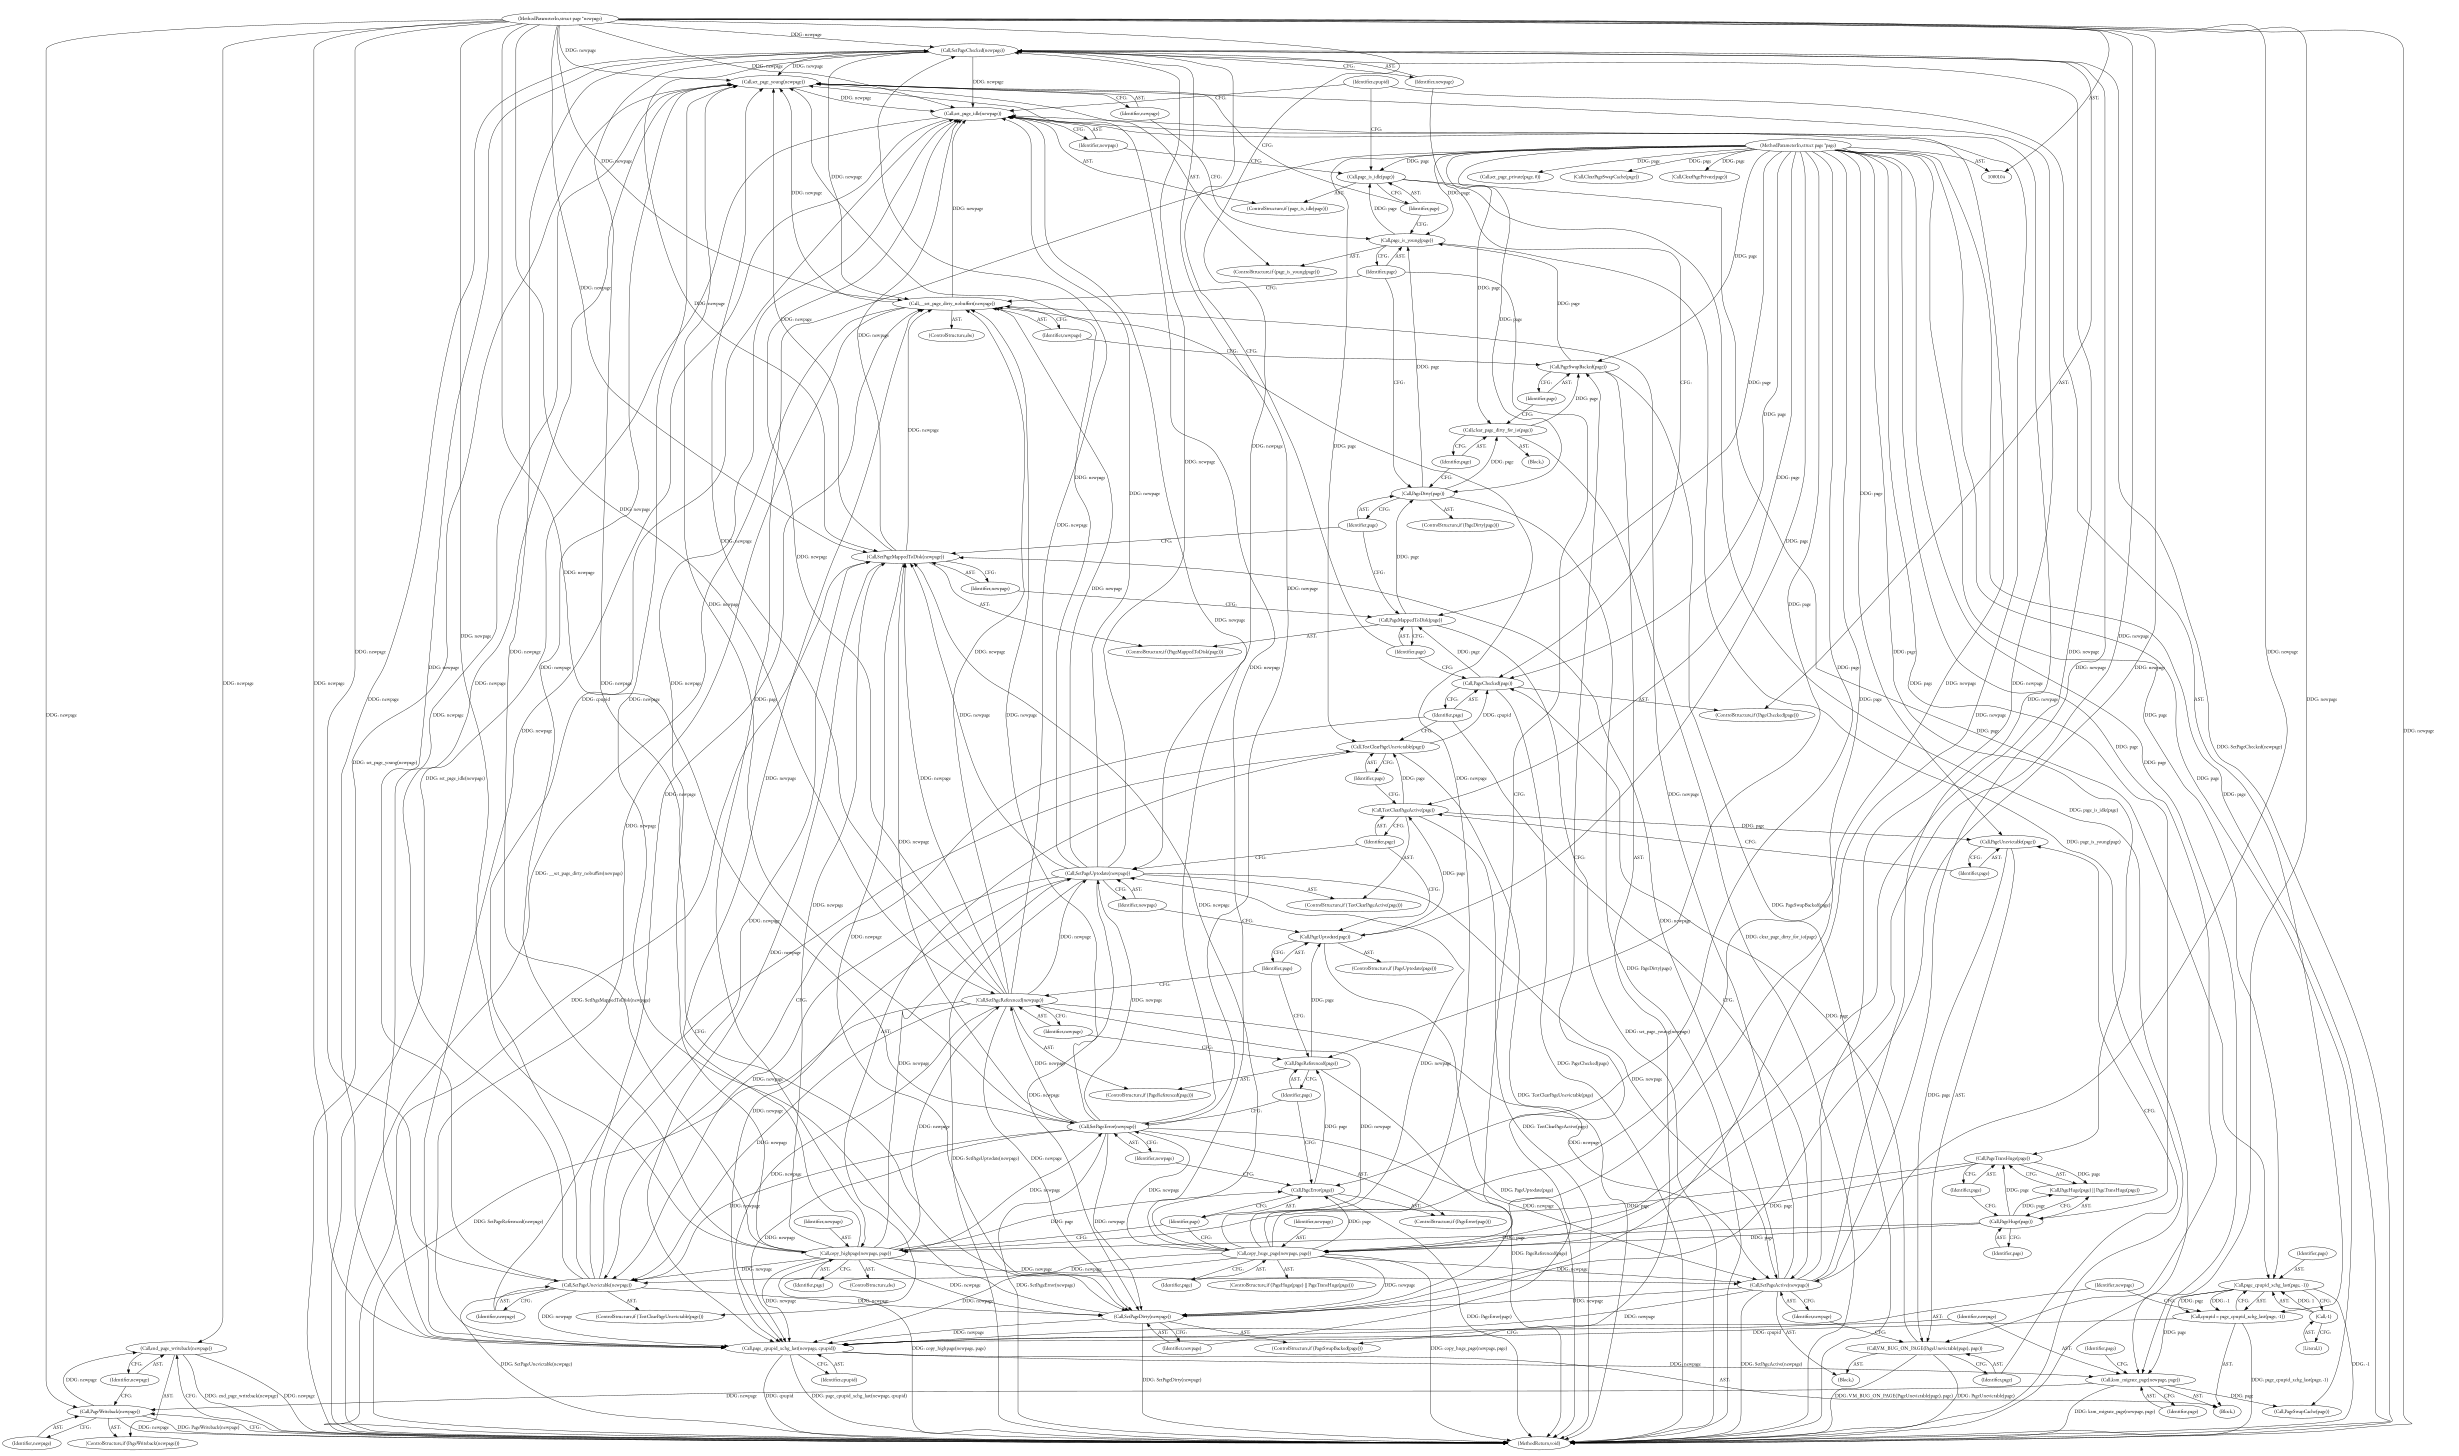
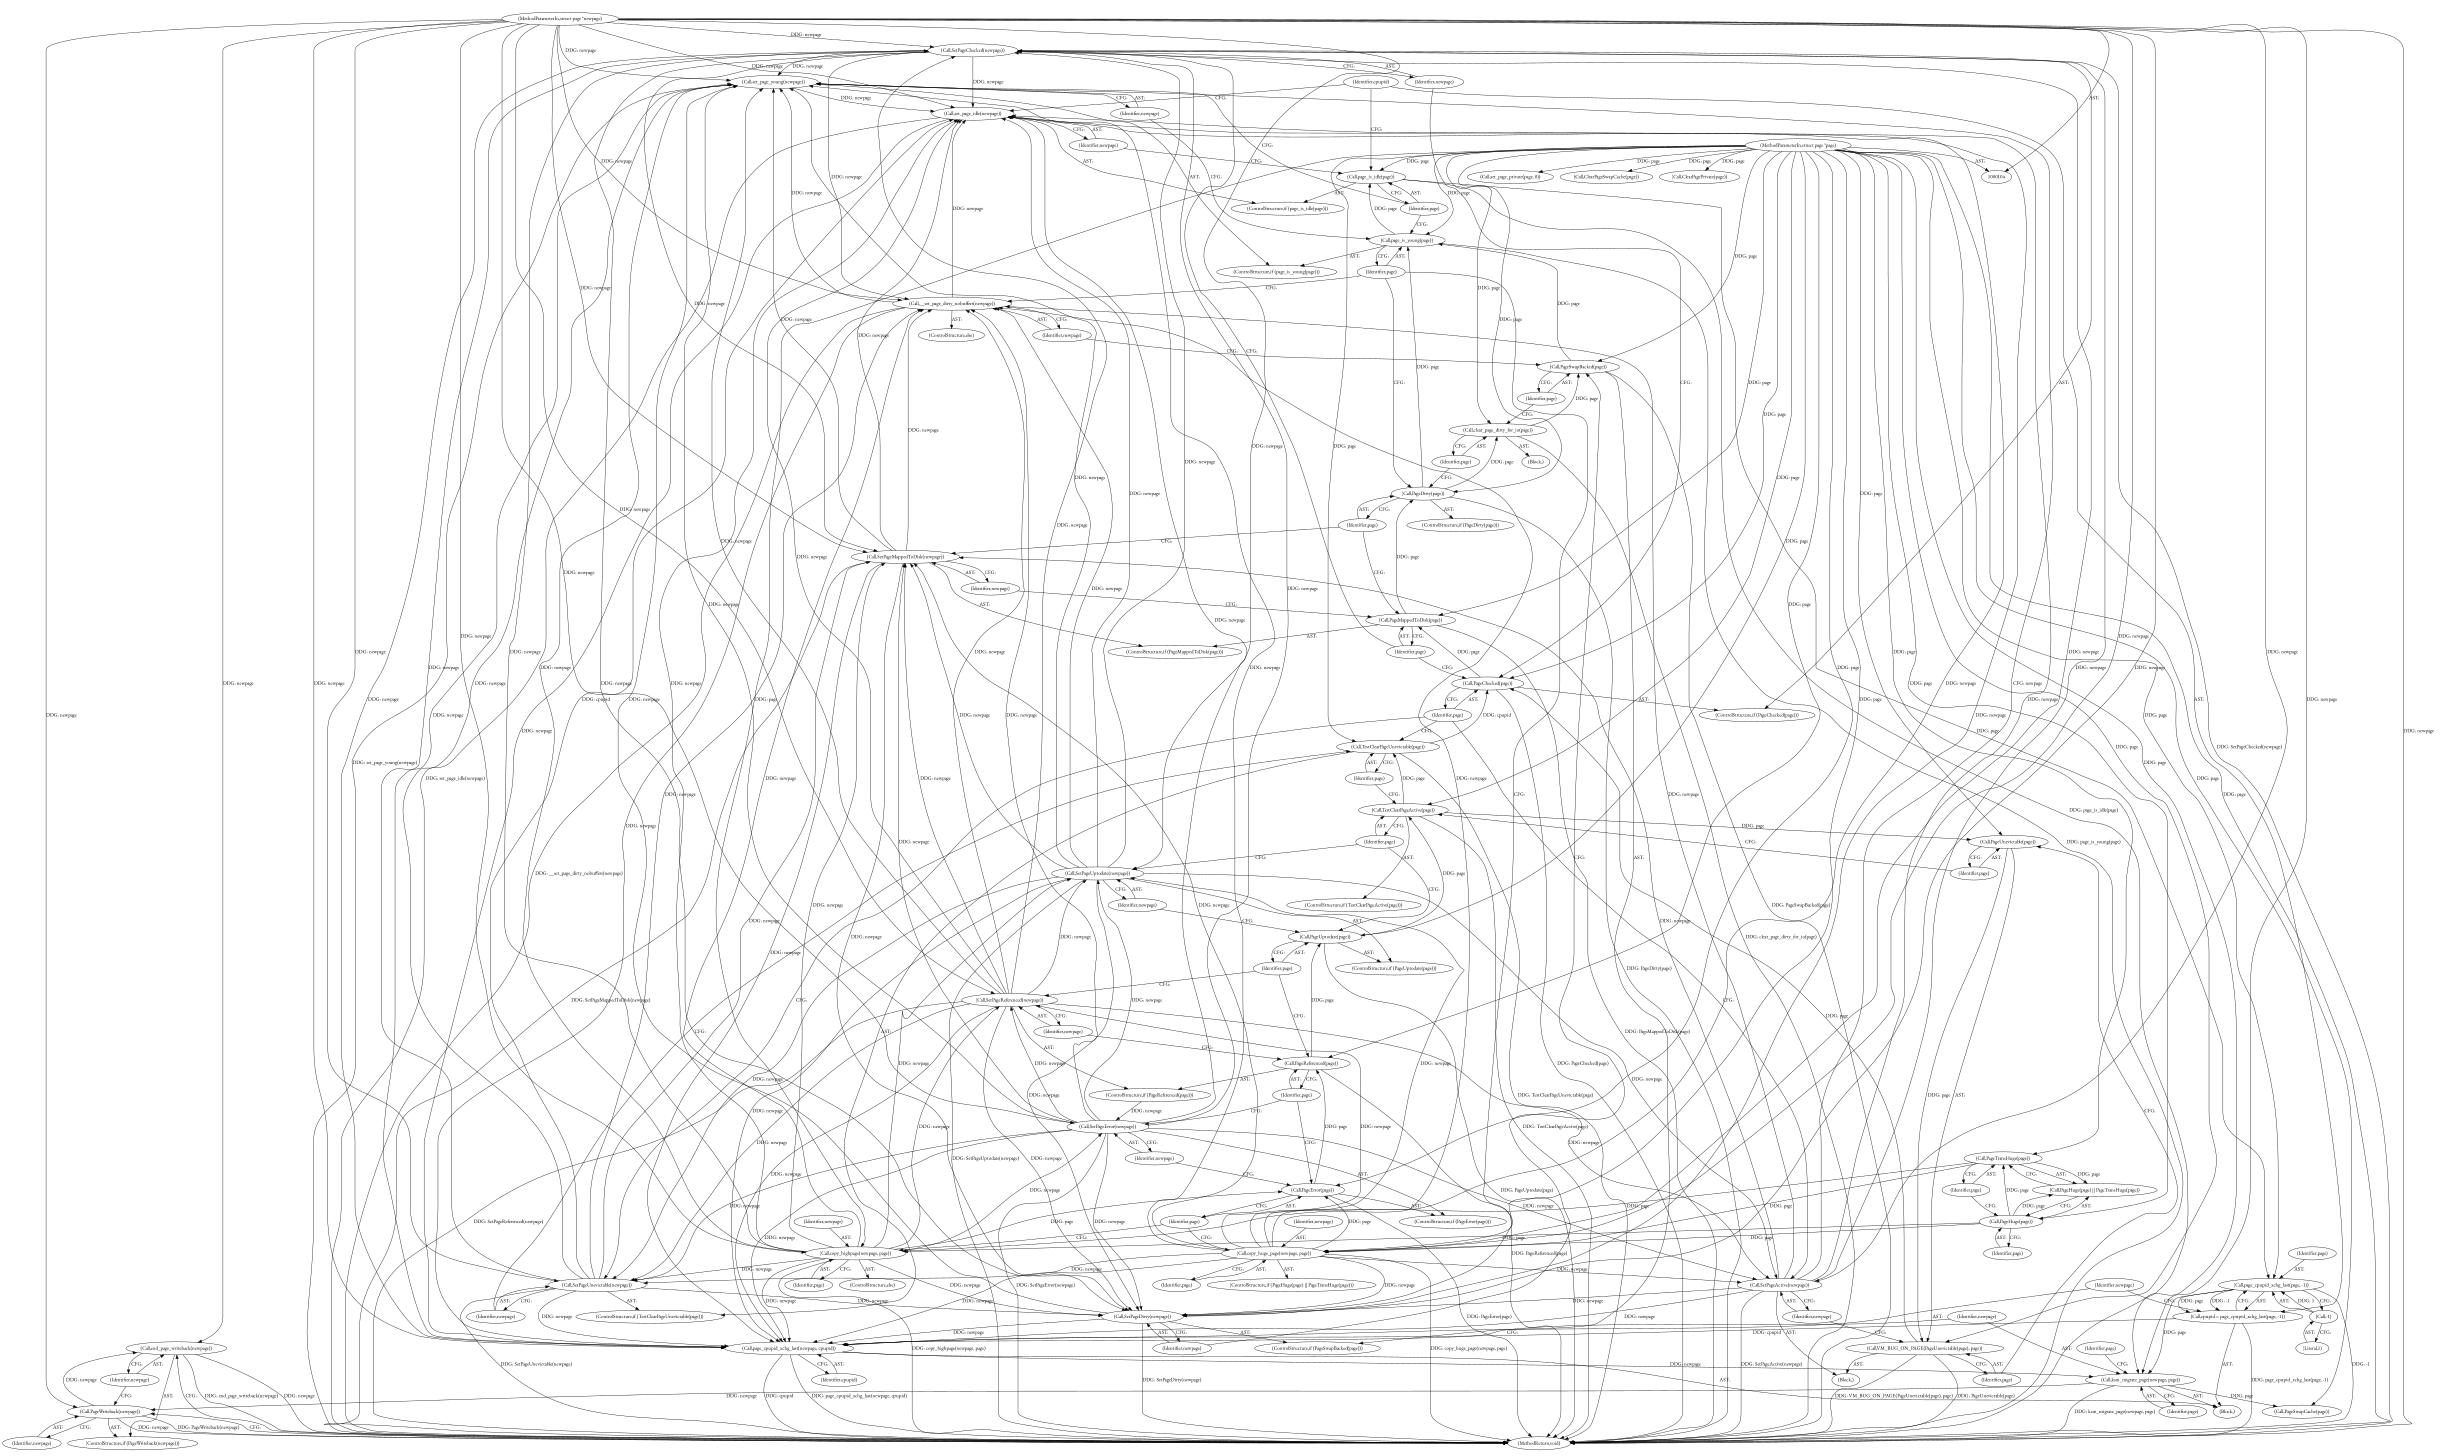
edge "(Call,SetPageActive(newpage))" -> "(Call,set_page_young(newpage))": label "DDG: newpage" -> "CFG: newpage"
edge "(Call,SetPageUptodate(newpage))" -> "(ControlStructure,if (TestClearPageActive(page)))": now "(Call,SetPageUptodate(newpage))" -> "(ControlStructure,if (PageUptodate(page)))"
edge "(Call,PageMappedToDisk(page))" -> "(MethodReturn,void)": label "DDG: set_page_young(newpage)" -> "DDG: PageMappedToDisk(page)"
edge "(Call,copy_huge_page(newpage, page))" -> "(Call,SetPageError(newpage))": now "(ControlStructure,if (PageReferenced(page)))" -> "(Call,SetPageError(newpage))"
edge "(Call,copy_highpage(newpage, page))" -> "(Call,SetPageActive(newpage))": removed, label "DDG: newpage"
